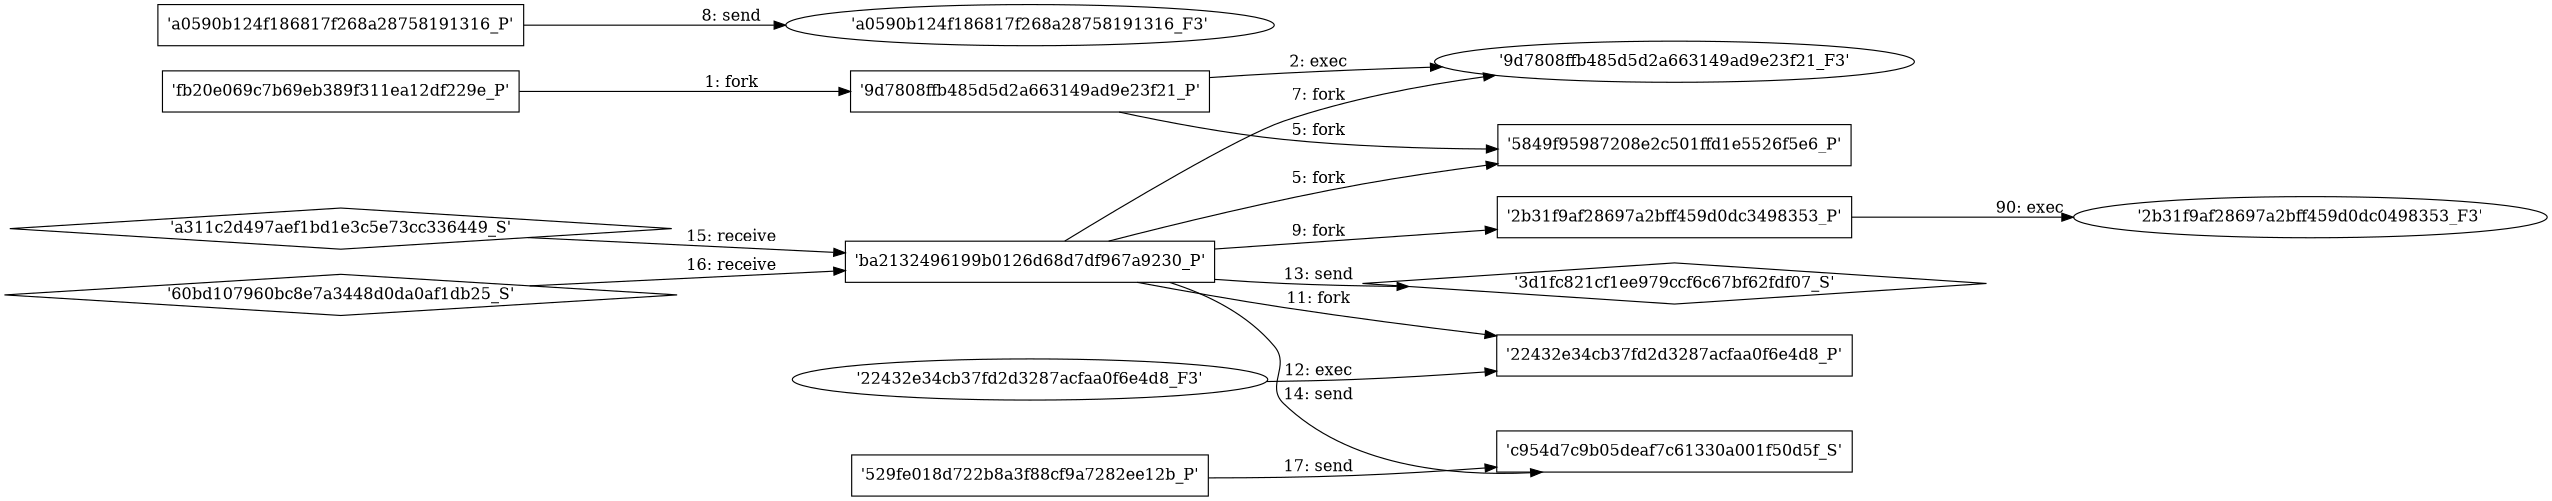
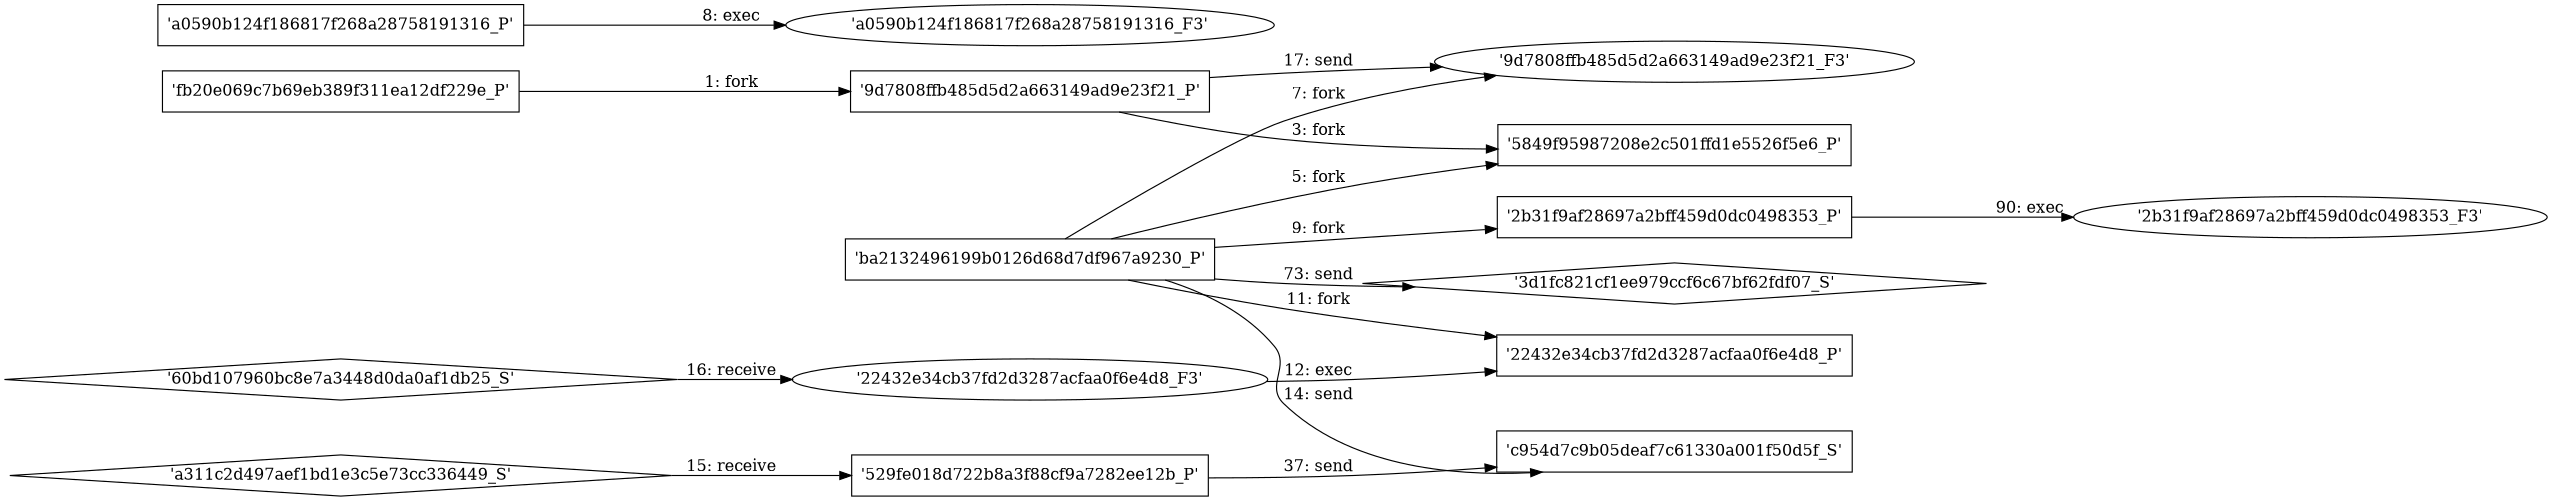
edge "'a0590b124f186817f268a28758191316_P'" -> "'a0590b124f186817f268a28758191316_F3'": label "8: send" -> "8: exec"
edge "'9d7808ffb485d5d2a663149ad9e23f21_P'" -> "'9d7808ffb485d5d2a663149ad9e23f21_F3'": label "2: exec" -> "17: send"
edge "'9d7808ffb485d5d2a663149ad9e23f21_P'" -> "'5849f95987208e2c501ffd1e5526f5e6_P'": label "5: fork" -> "3: fork"
node "'2b31f9af28697a2bff459d0dc3498353_P'": label "'2b31f9af28697a2bff459d0dc3498353_P'" -> "'2b31f9af28697a2bff459d0dc0498353_P'"
edge "'a311c2d497aef1bd1e3c5e73cc336449_S'" -> "'ba2132496199b0126d68d7df967a9230_P'": now "'a311c2d497aef1bd1e3c5e73cc336449_S'" -> "'529fe018d722b8a3f88cf9a7282ee12b_P'"
edge "'ba2132496199b0126d68d7df967a9230_P'" -> "'3d1fc821cf1ee979ccf6c67bf62fdf07_S'": label "13: send" -> "73: send"
edge "'60bd107960bc8e7a3448d0da0af1db25_S'" -> "'ba2132496199b0126d68d7df967a9230_P'": now "'60bd107960bc8e7a3448d0da0af1db25_S'" -> "'22432e34cb37fd2d3287acfaa0f6e4d8_F3'"
edge "'529fe018d722b8a3f88cf9a7282ee12b_P'" -> "'c954d7c9b05deaf7c61330a001f50d5f_S'": label "17: send" -> "37: send"
